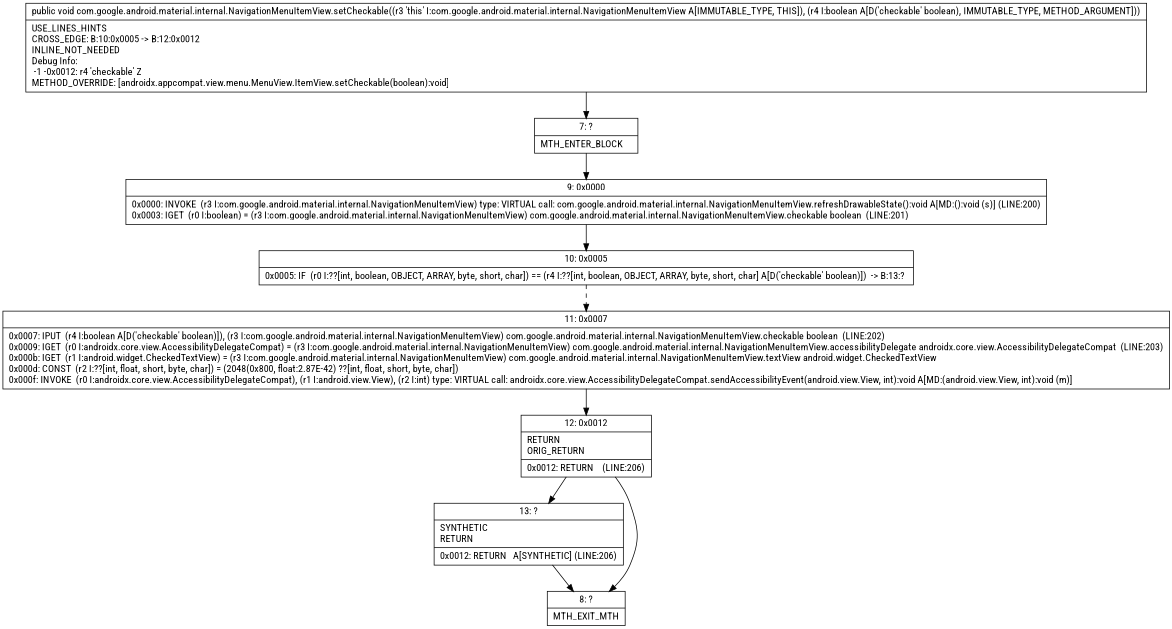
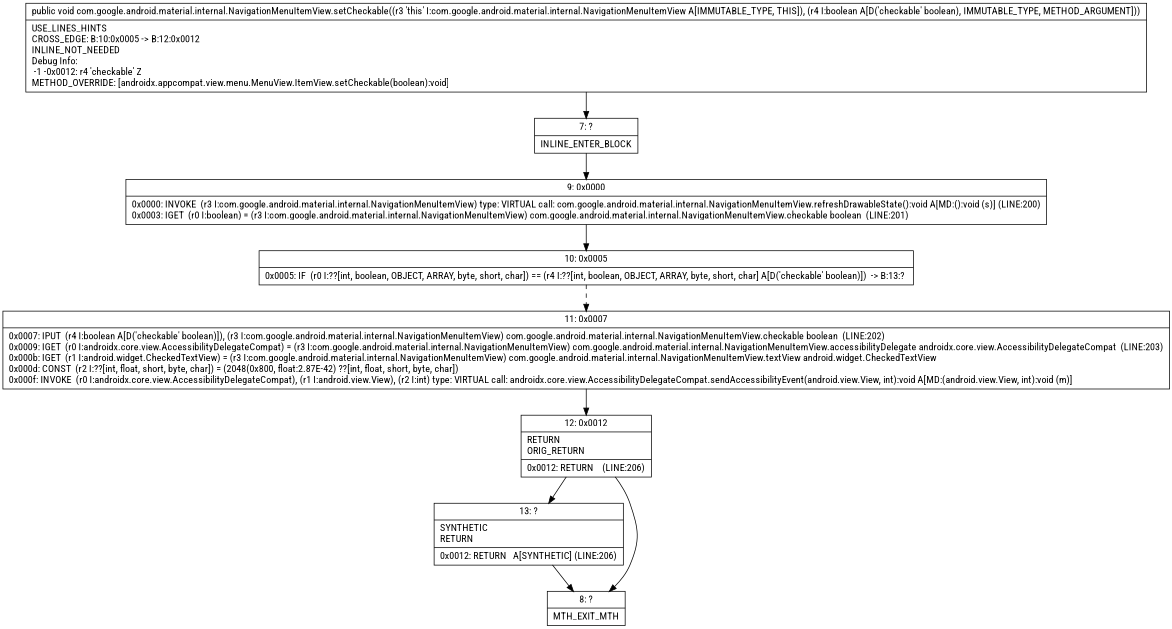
node "7: ?": text "MTH_ENTER_BLOCK" -> "INLINE_ENTER_BLOCK"
